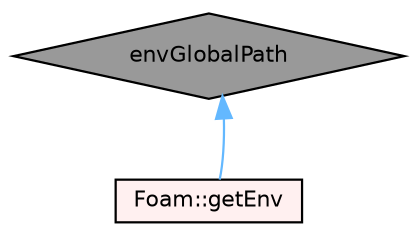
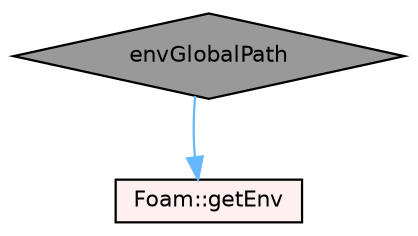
edge "Foam::getEnv" -> "envGlobalPath": reversed
